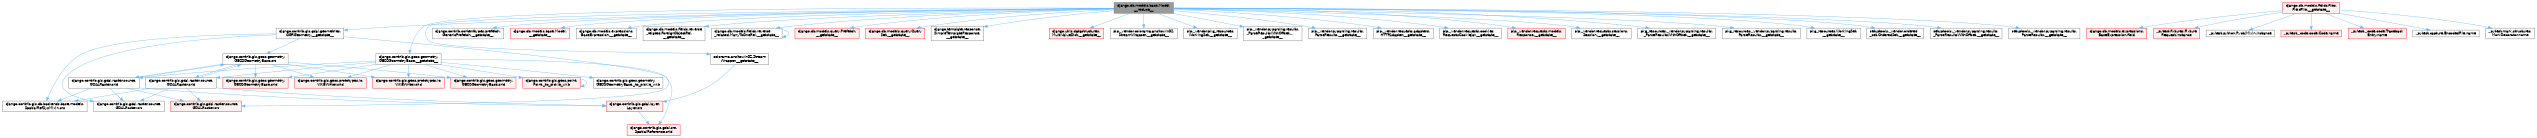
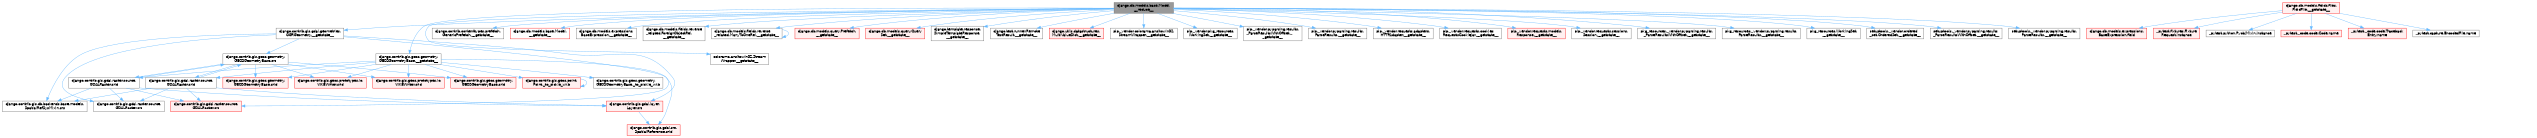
node "django.test.runner.Remote TestResult.__getstate__": added
node "_pytest.mark.structures. MarkDecorator.name": removed
edge "colorama.ansitowin32.Stream Wrapper.__getstate__" -> "django.contrib.gis.gdal.layer. Layer.srs": now "django.contrib.gis.gdal.geometries. OGRGeometry.__getstate__" -> "django.contrib.gis.gdal.layer. Layer.srs"
